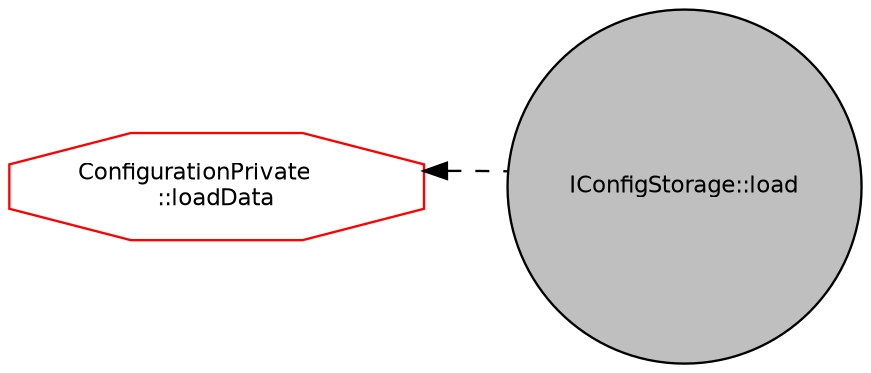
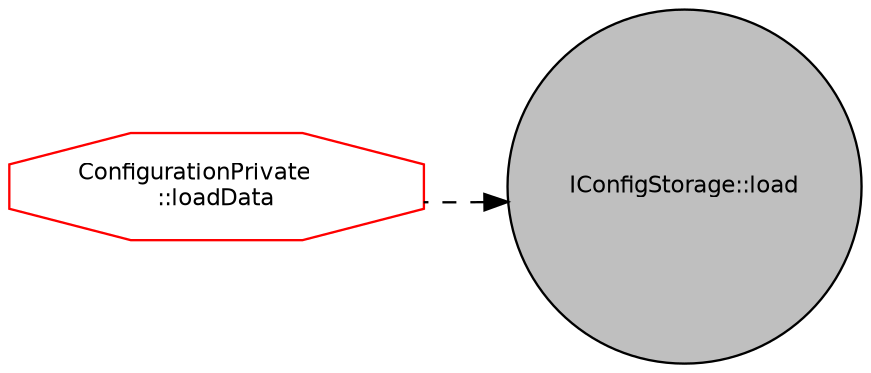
edge "IConfigStorage::load" -> "ConfigurationPrivate ::loadData": reversed
